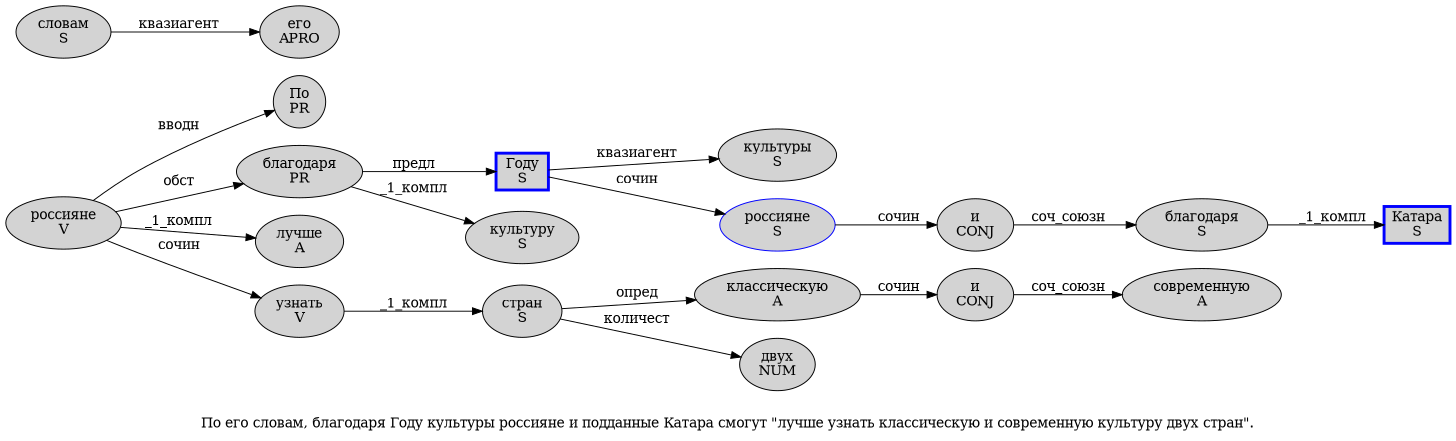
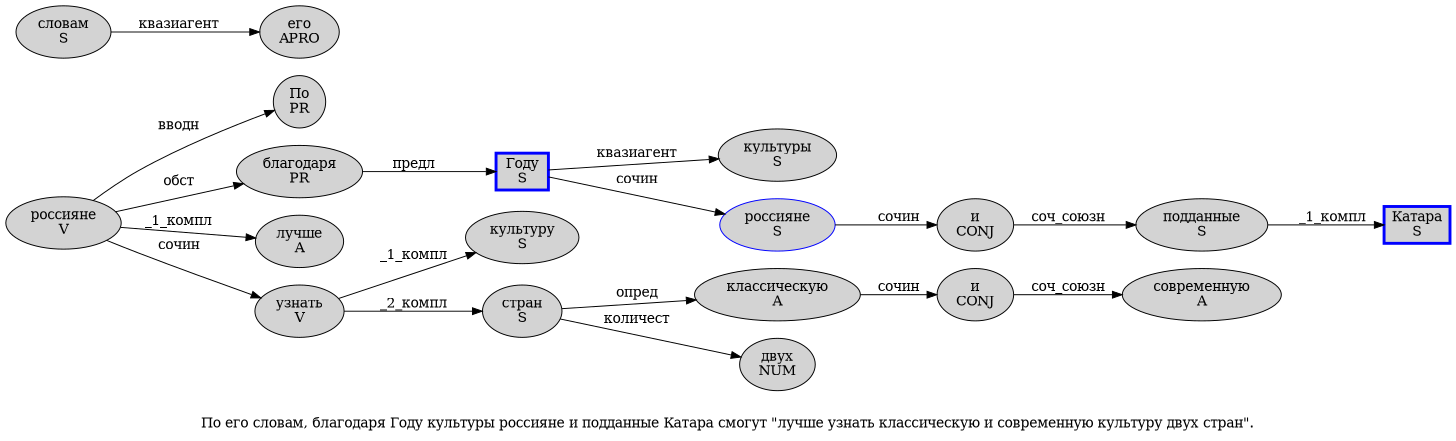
edge "благодаря PR" -> "культуру S": now "узнать V" -> "культуру S"
node "благодаря S": label "благодаря S" -> "подданные S"
edge "узнать V" -> "стран S": label "_1_компл" -> "_2_компл"
